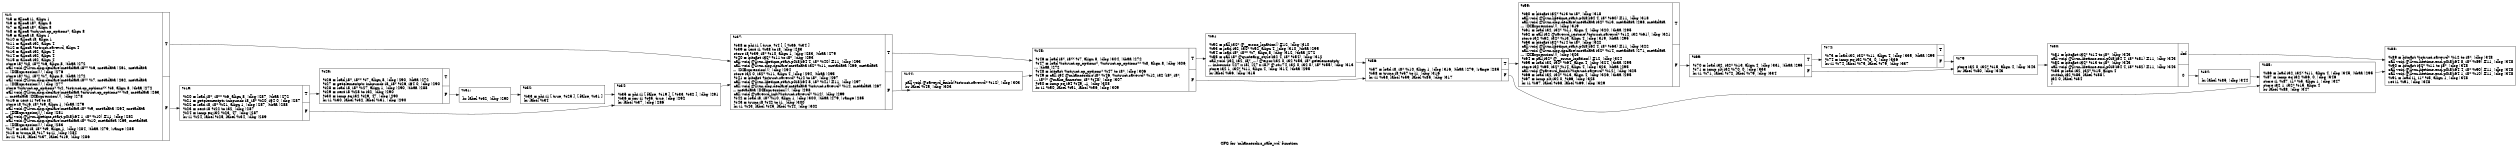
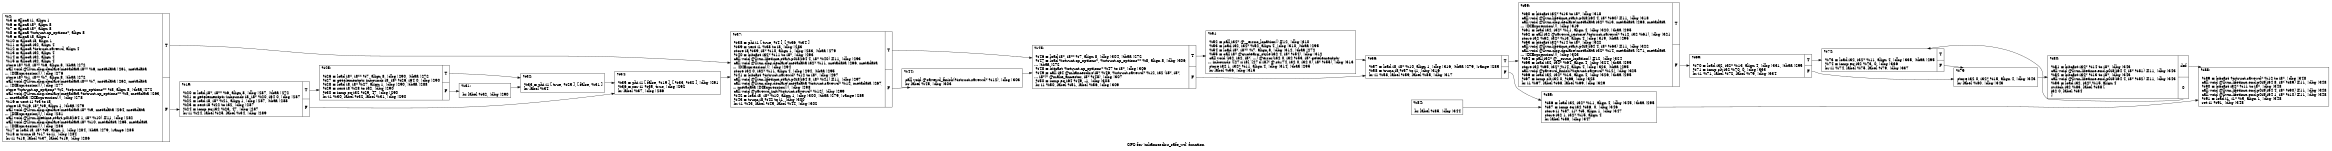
edge "%25:" -> "%32:": added
edge "%80:" -> "%84:": now "%80:" -> "%72:"
